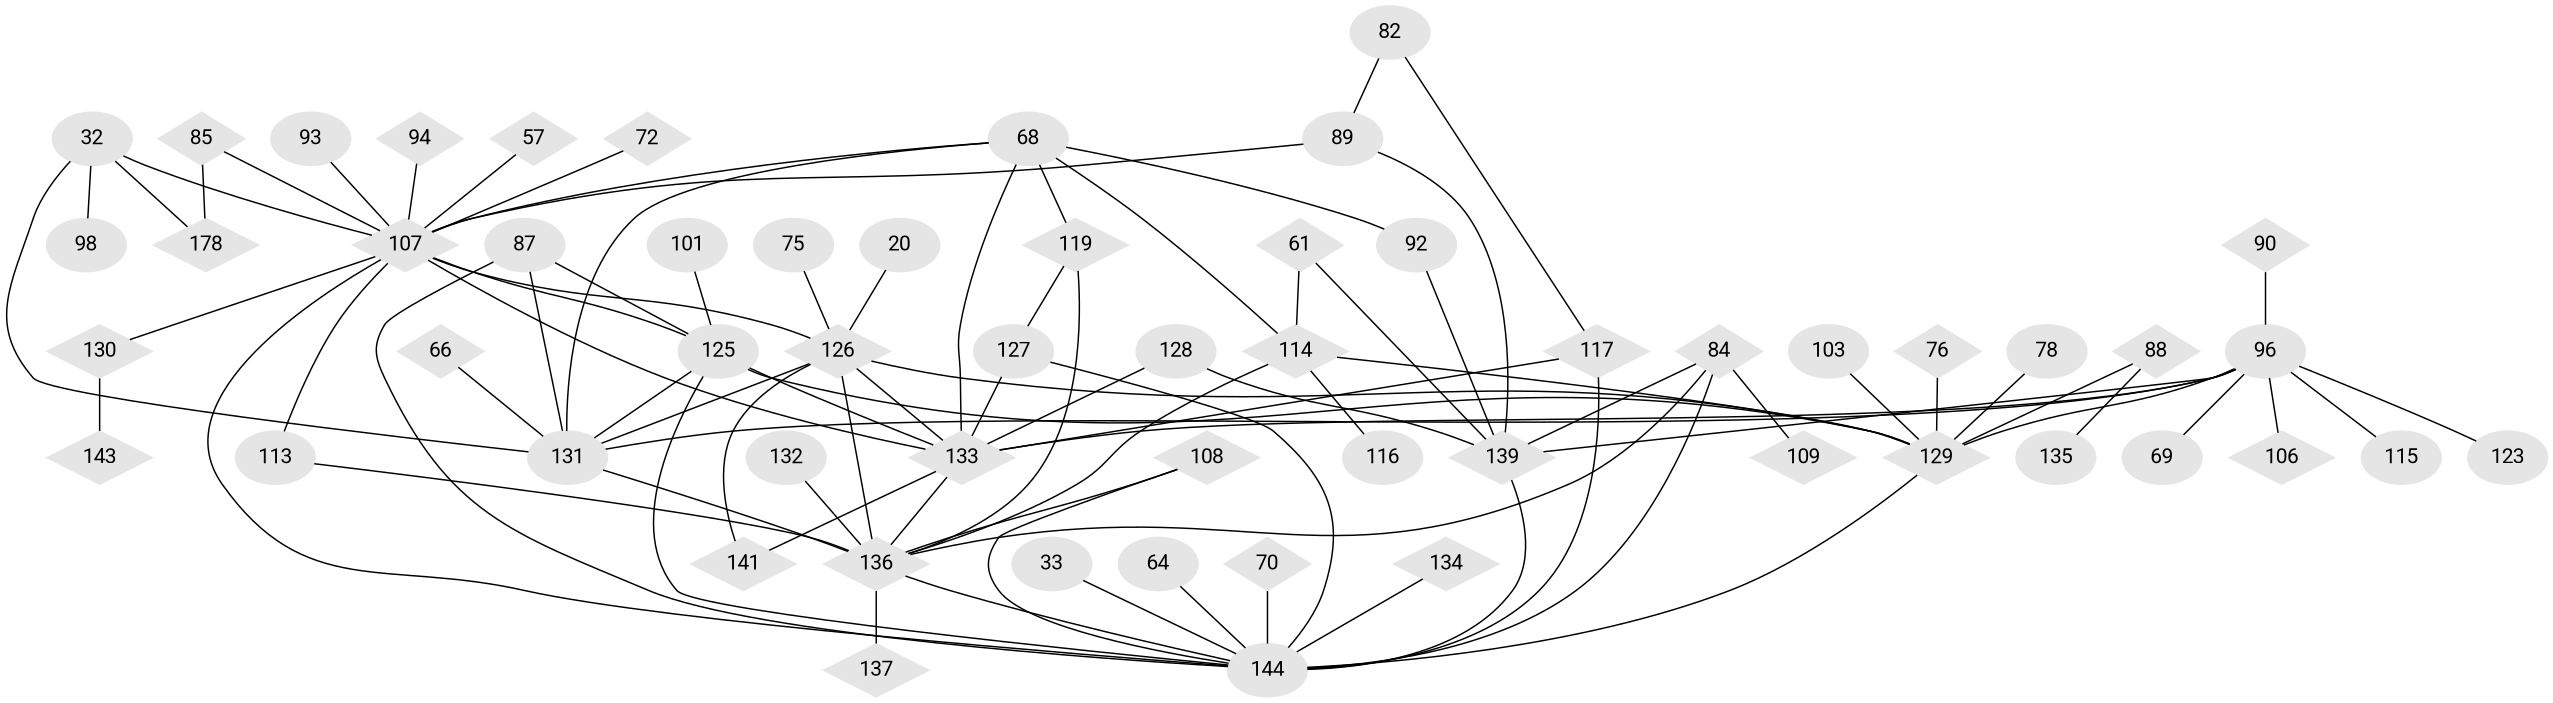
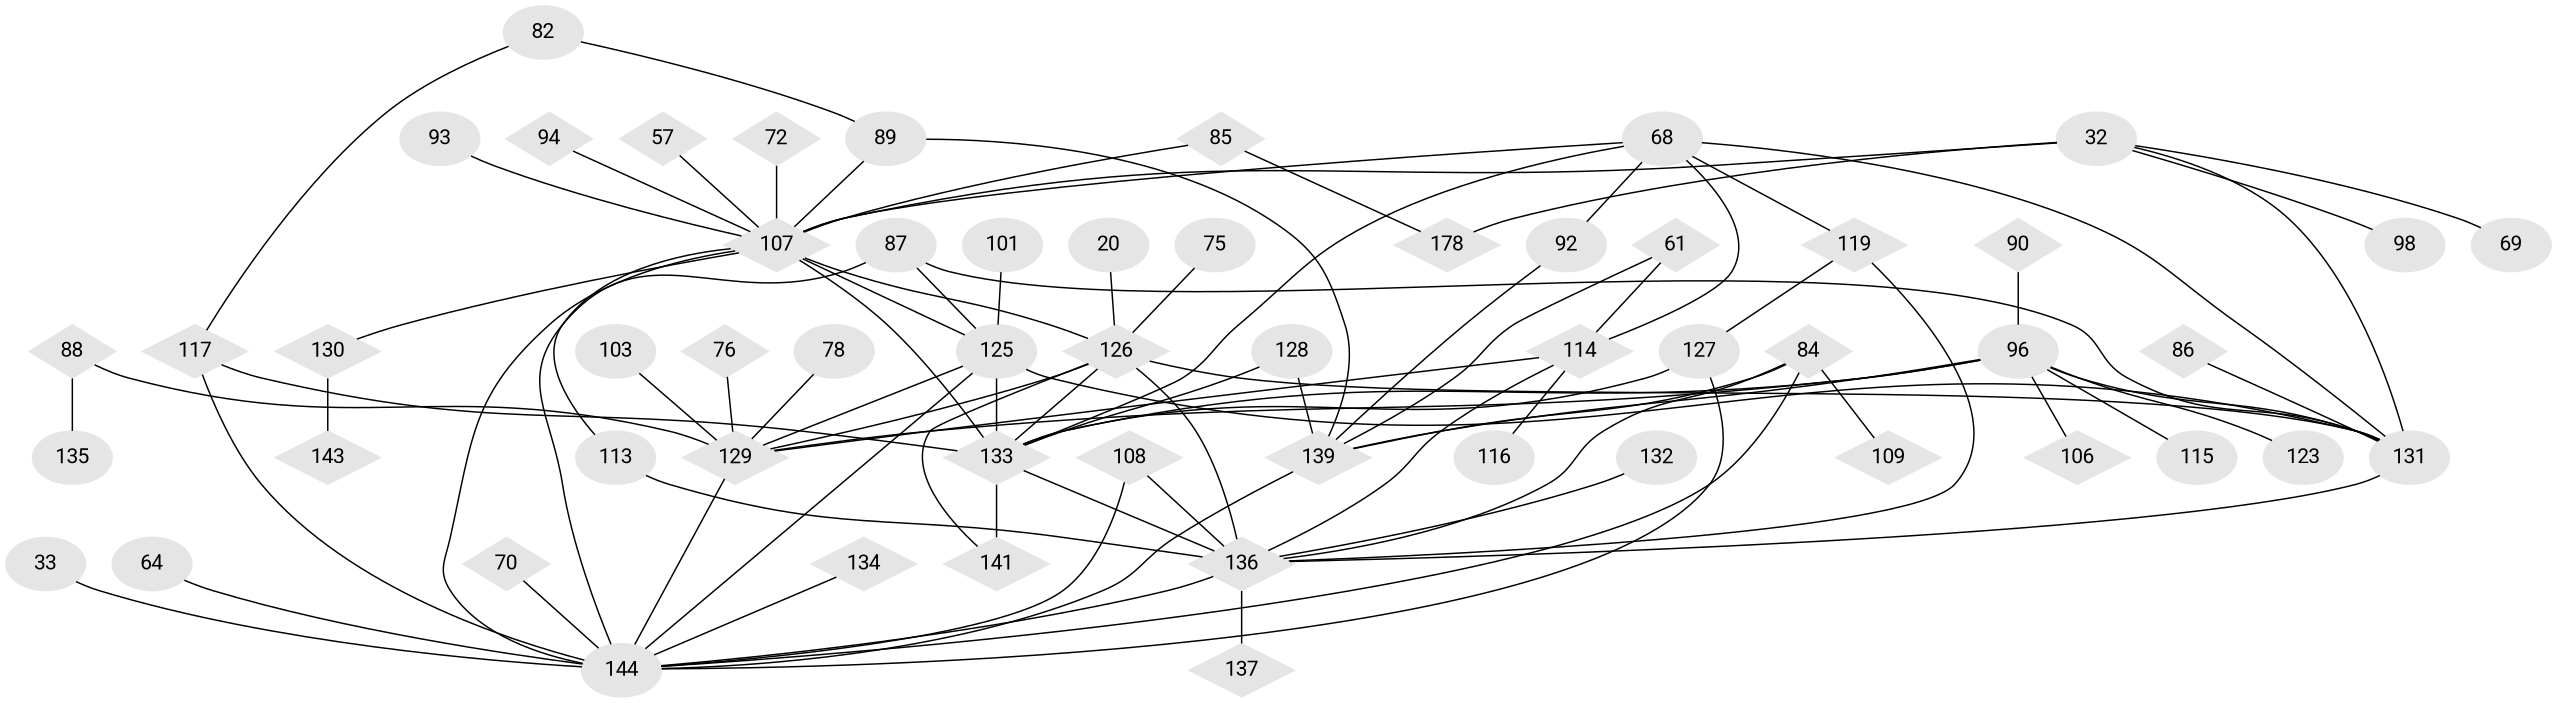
node "66": label "66" -> "86"
edge "96" -- "69": now "32" -- "69"
